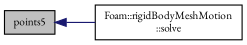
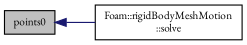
node "points5": label "points5" -> "points0"
